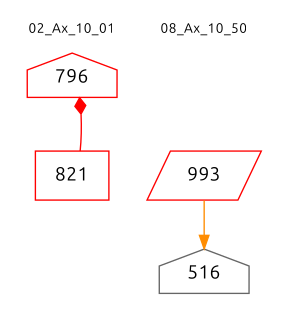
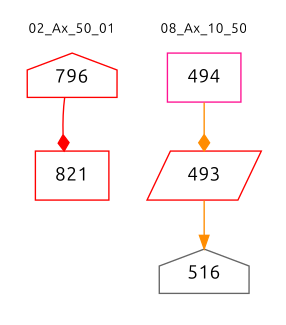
cluster "02_Ax_10_01": label "02_Ax_10_01" -> "02_Ax_50_01"
node "494": added
edge "821" -> "796": reversed
node "993": label "993" -> "493"
